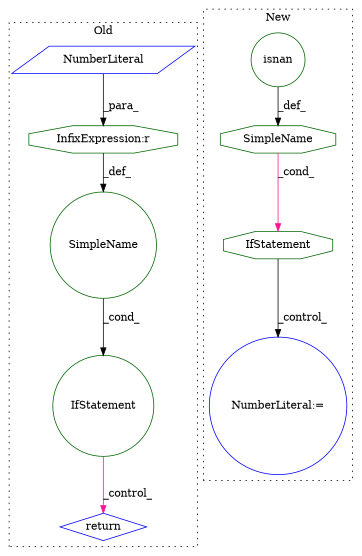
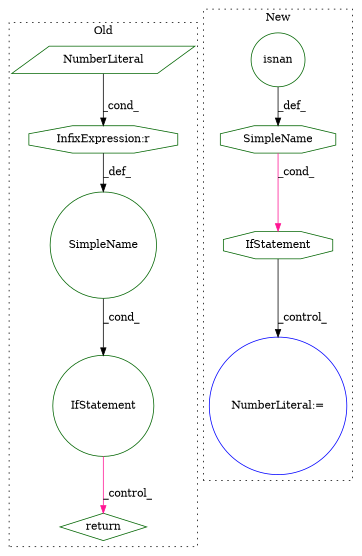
node "NumberLiteral": color blue -> darkgreen
edge "NumberLiteral" -> "InfixExpression:r": label "_para_" -> "_cond_"
node "return": color blue -> darkgreen
